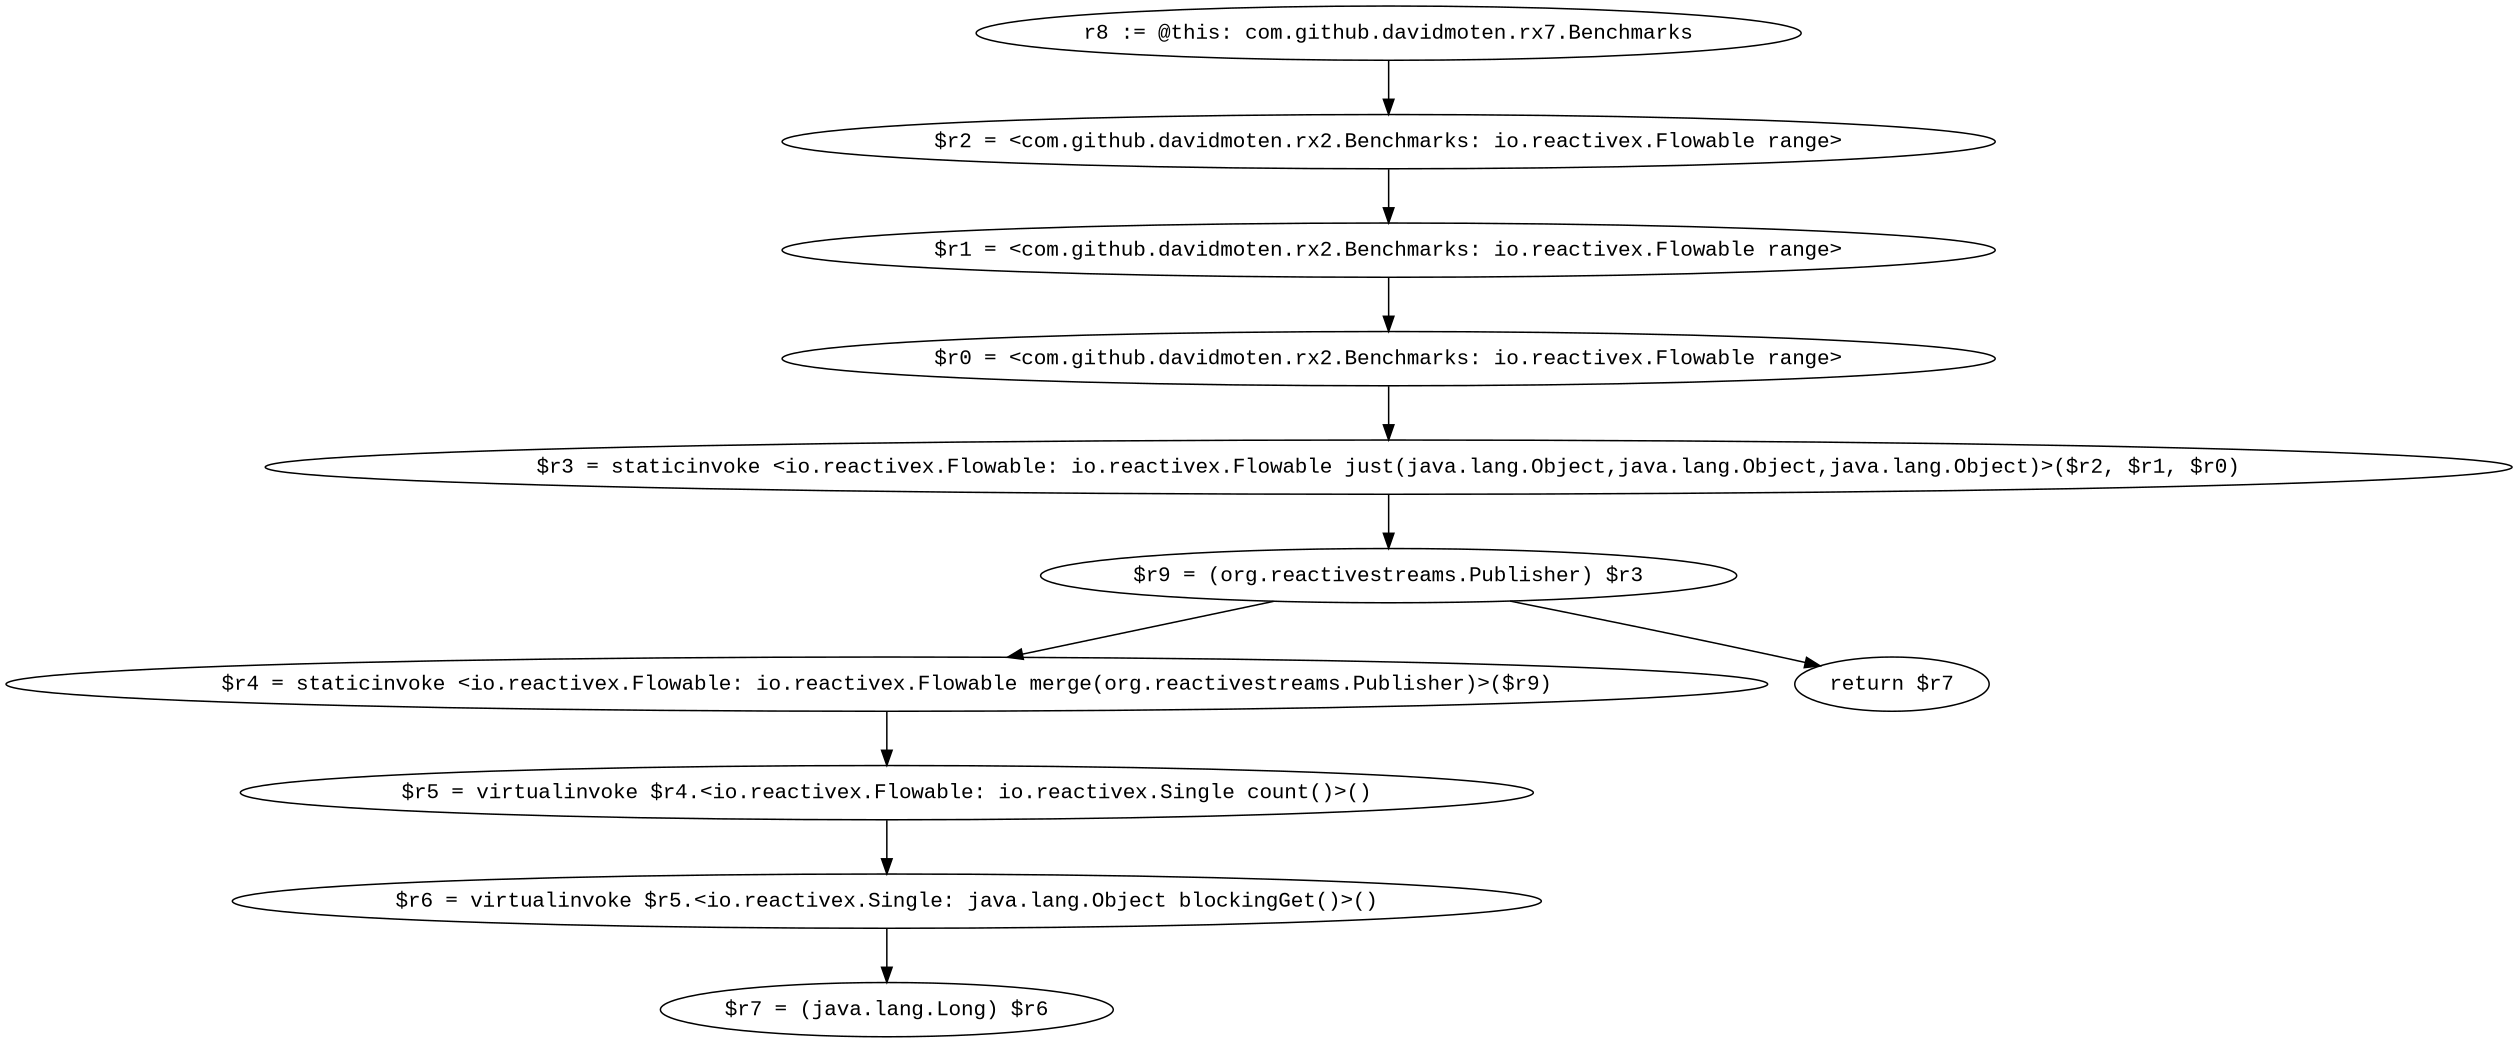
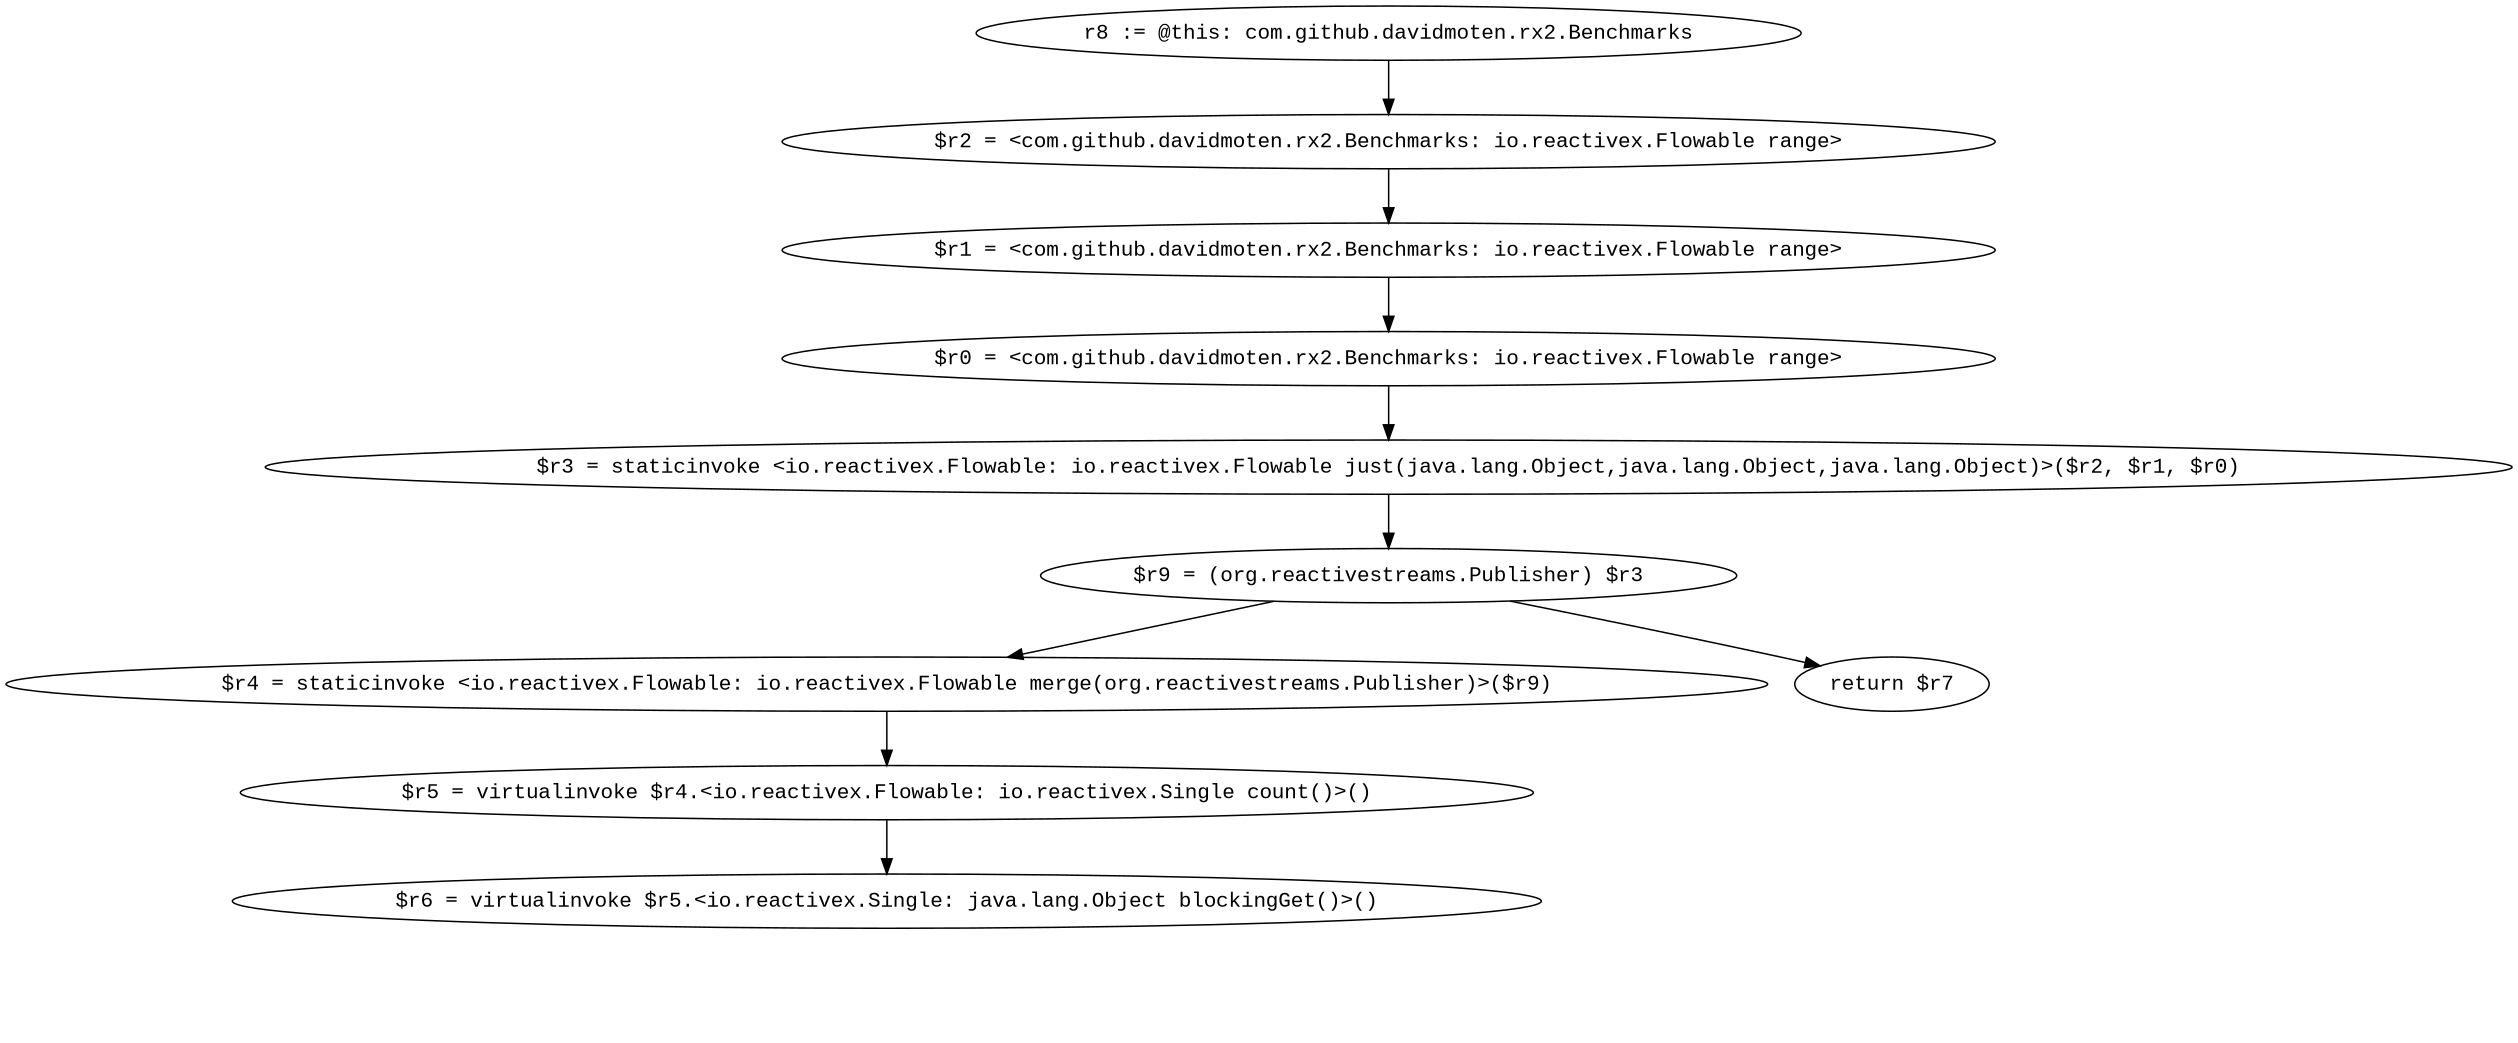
node "r8 := @this: com.github.davidmoten.rx7.Benchmarks": label "r8 := @this: com.github.davidmoten.rx7.Benchmarks" -> "r8 := @this: com.github.davidmoten.rx2.Benchmarks"
node "$r7 = (java.lang.Long) $r6": removed
